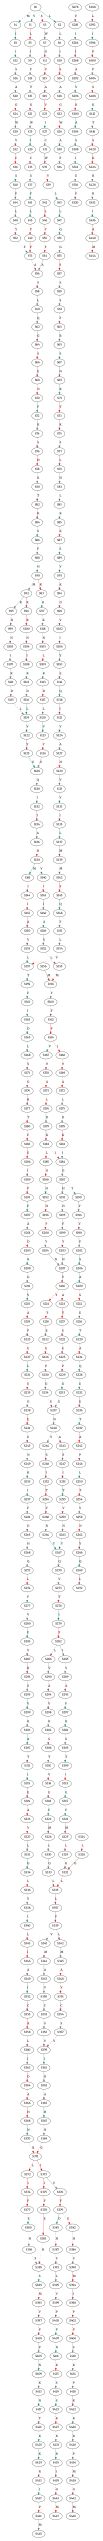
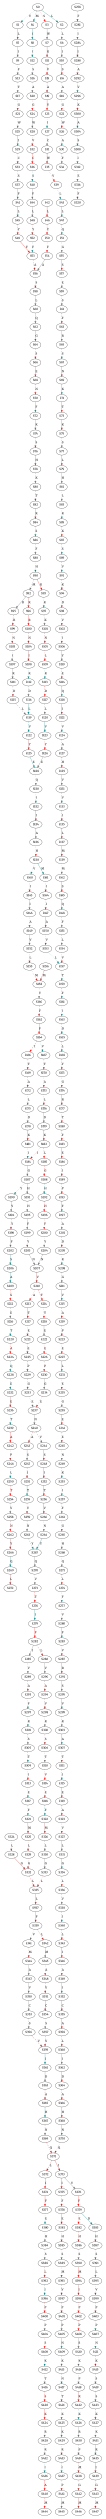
edge "S135" -> "S137": color teal -> brown
edge "S384" -> "S385": now "S384" -> "S388"
